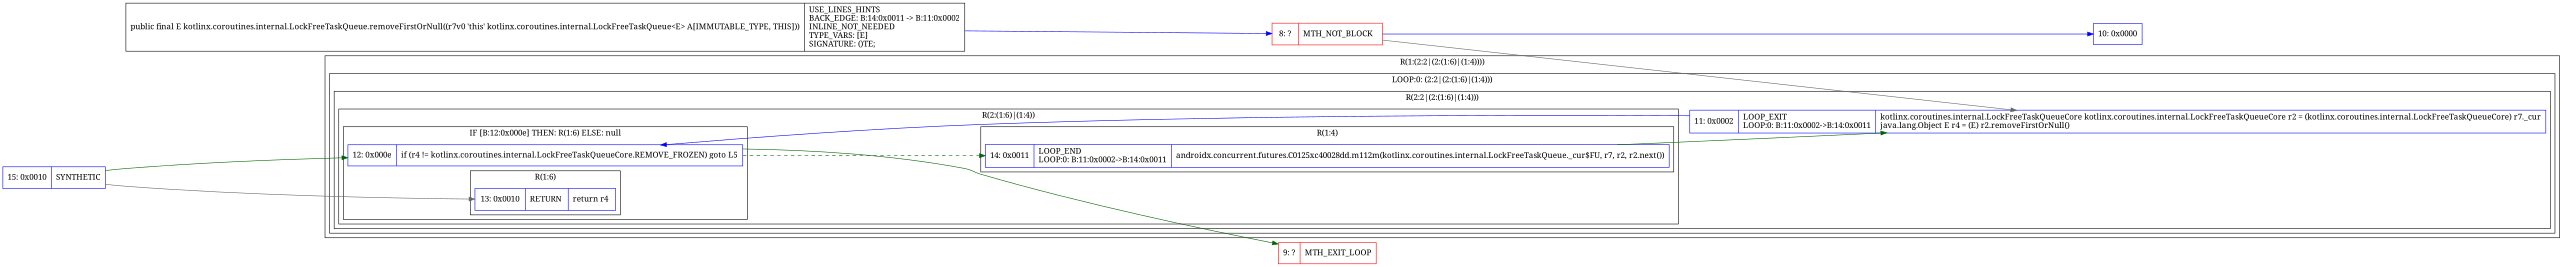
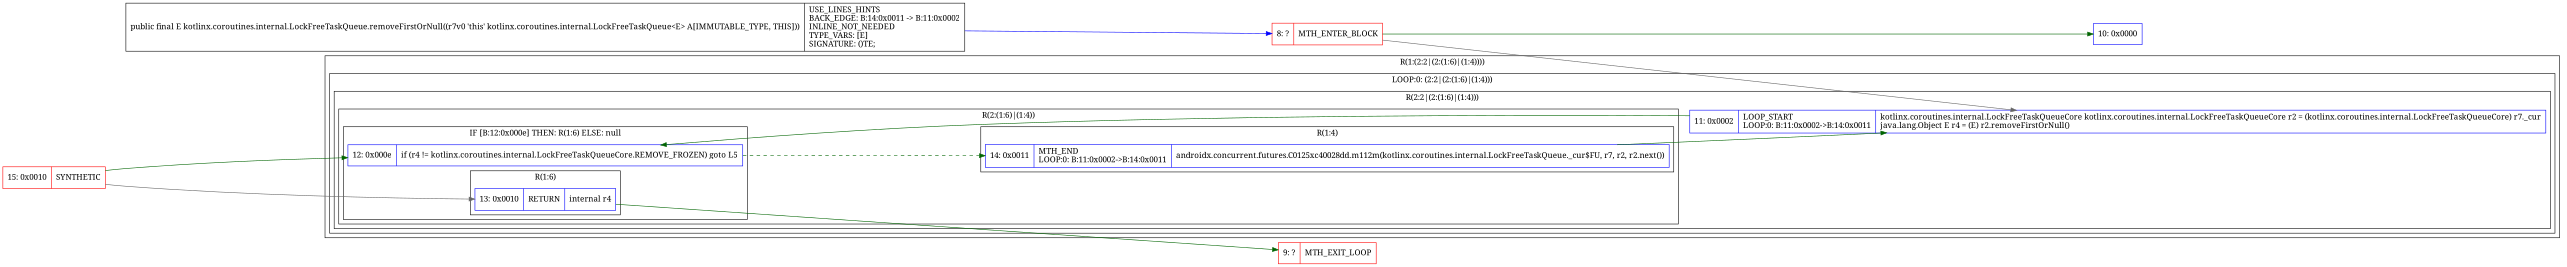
node "8: ?": text "MTH_NOT_BLOCK" -> "MTH_ENTER_BLOCK"
edge "8: ?" -> "10: 0x0000": color blue -> darkgreen
node "11: 0x0002": text "LOOP_EXIT" -> "LOOP_START"
edge "11: 0x0002" -> "12: 0x000e": color blue -> darkgreen
node "14: 0x0011": text "LOOP_END" -> "MTH_END"
node "15: 0x0010": color blue -> red
edge "12: 0x000e" -> "9: ?": now "13: 0x0010" -> "9: ?"
node "13: 0x0010": text "return r4" -> "internal r4"
